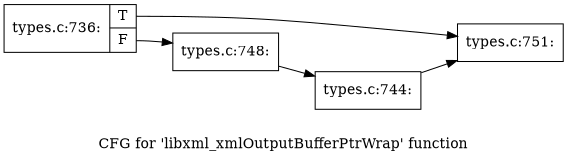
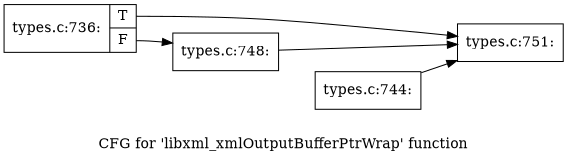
edge "types.c:748:" -> "types.c:744:": now "types.c:748:" -> "types.c:751:"
